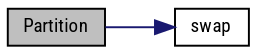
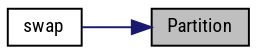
edge "Partition" -> "swap": reversed
